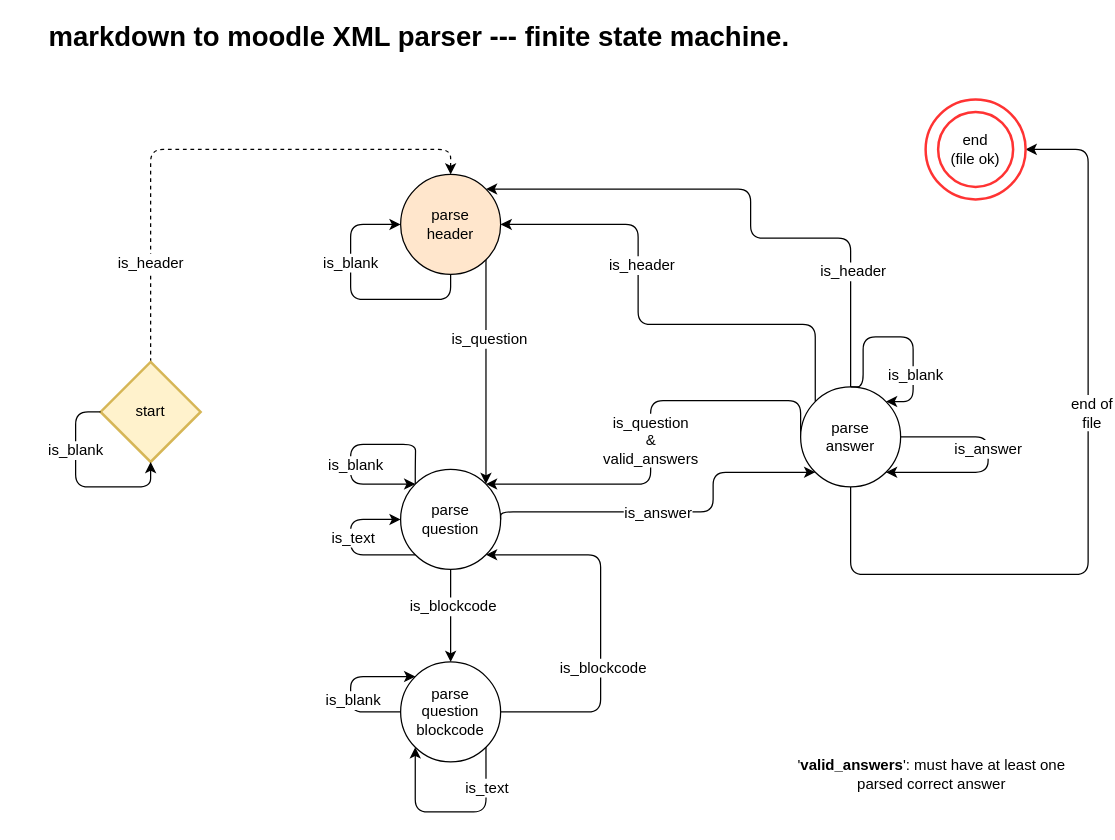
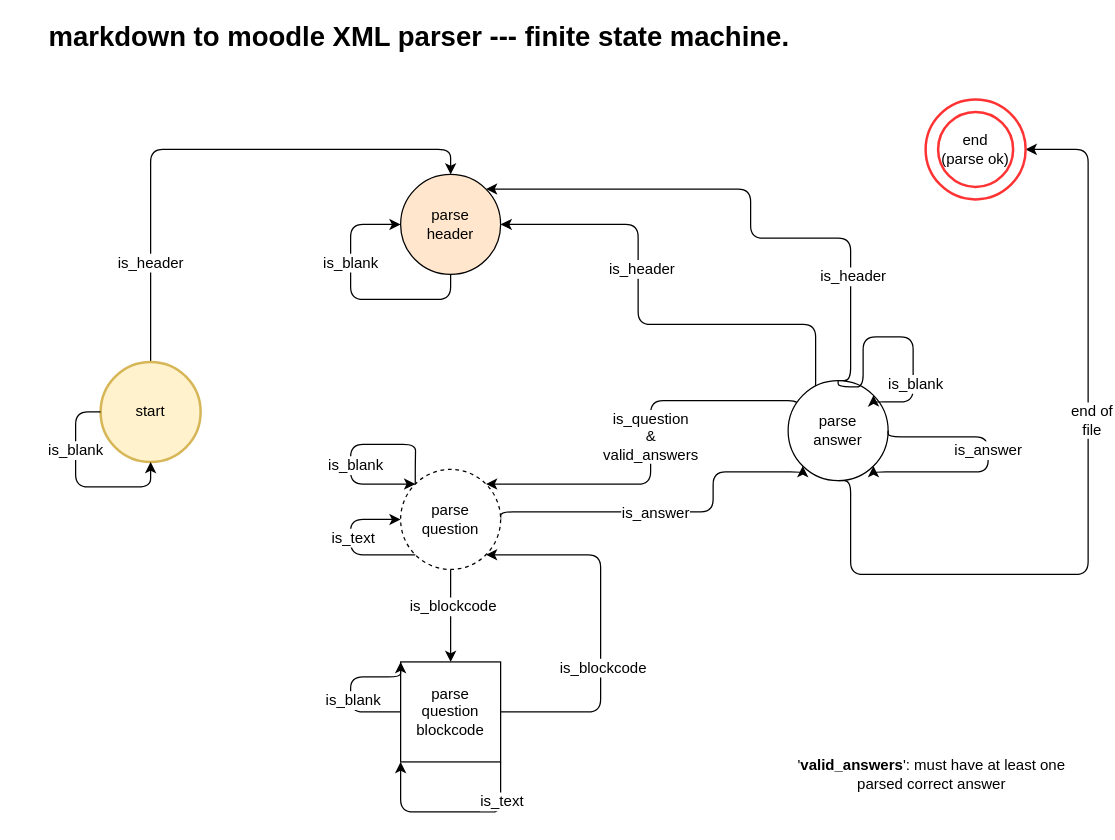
edge "start" -> "parse header": style dashed -> solid
node "end (file ok)": label "end (file ok)" -> "end (parse ok)"
edge "parse header" -> "parse question": removed, label "is_question"
node "start": shape diamond -> ellipse
node "parse answer": moved (851, 437) -> (838, 431)
node "parse question": style solid -> dashed
node "parse question blockcode": shape ellipse -> rectangle
